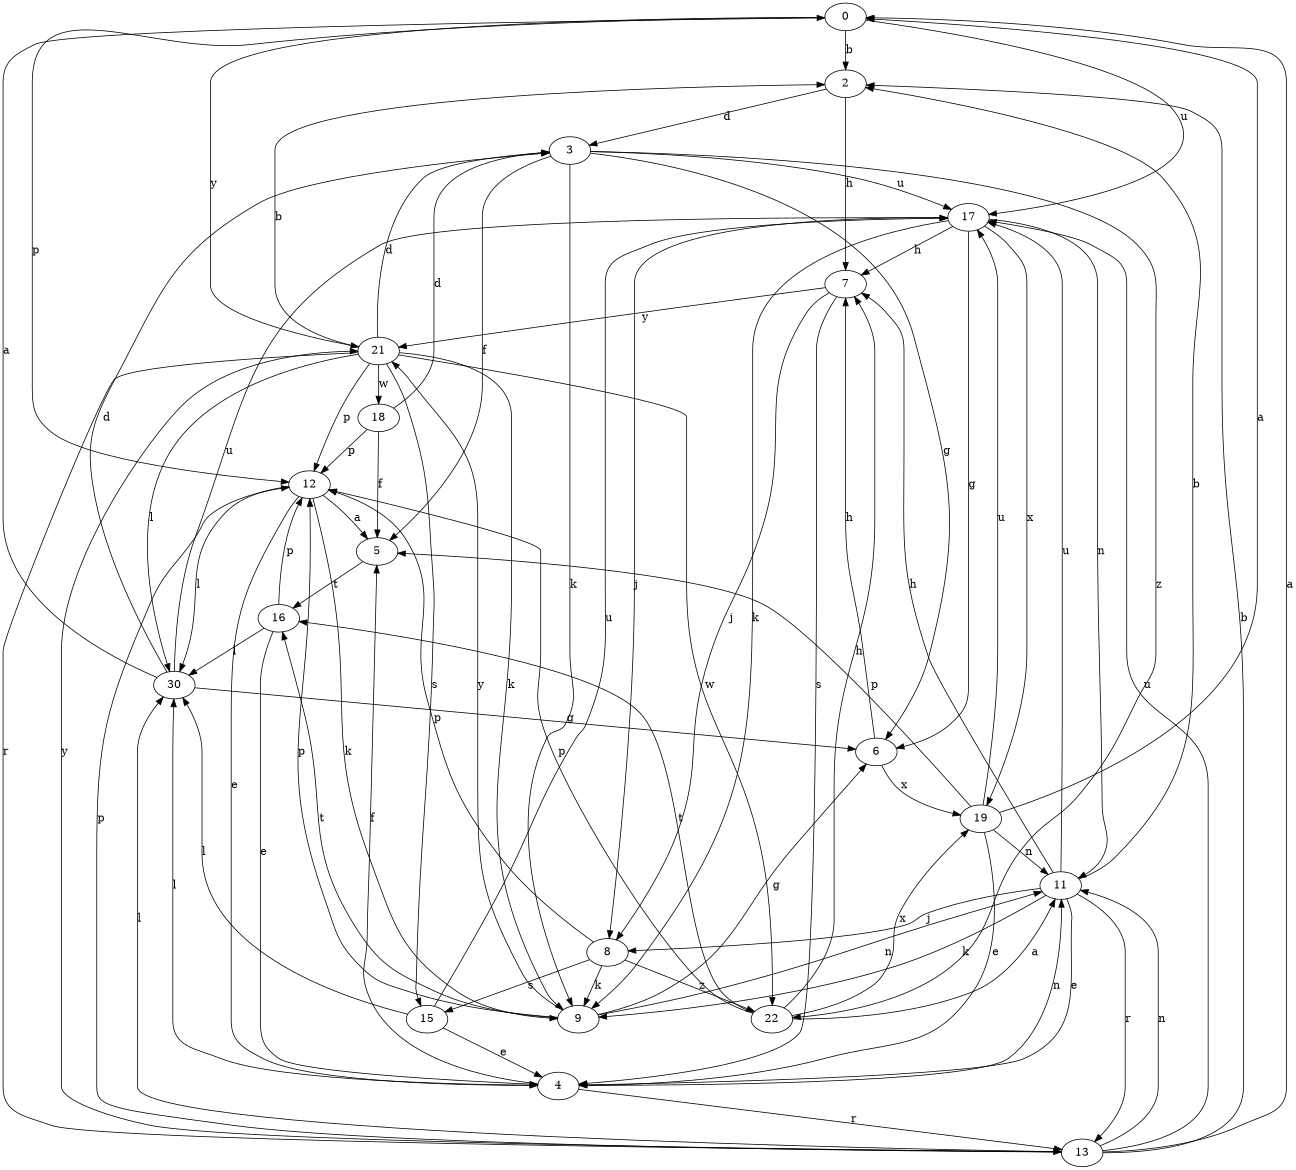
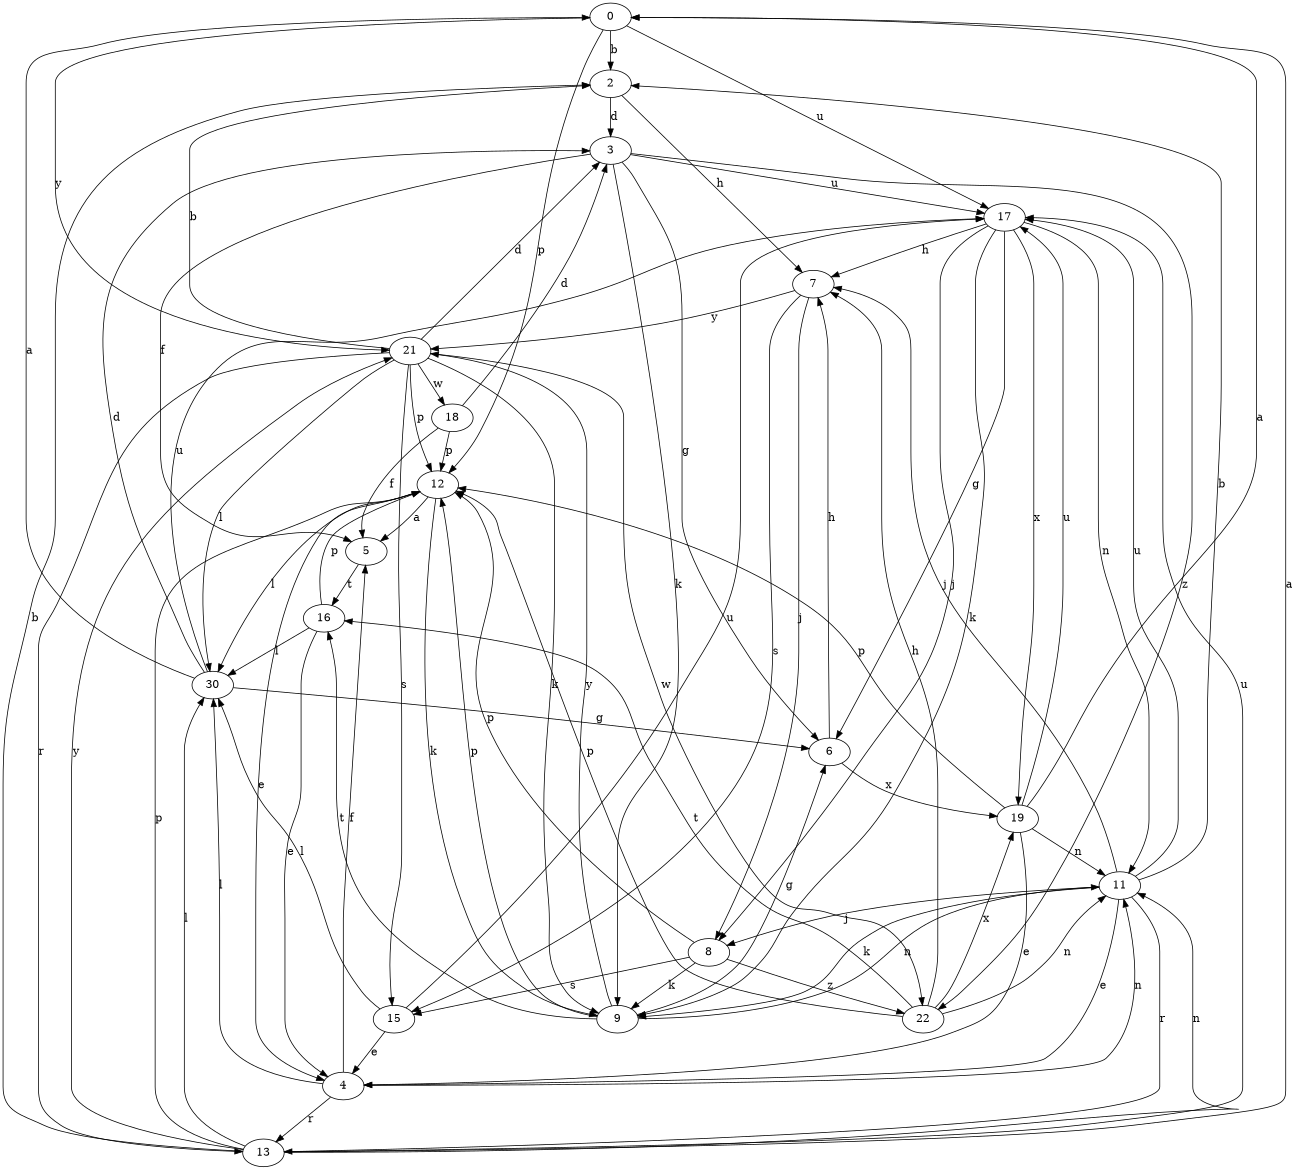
edge "11" -> "7": label "h" -> "j"
edge "19" -> "5": now "19" -> "12"
edge "7" -> "4": now "7" -> "15"
edge "22" -> "11": label "a" -> "n"
